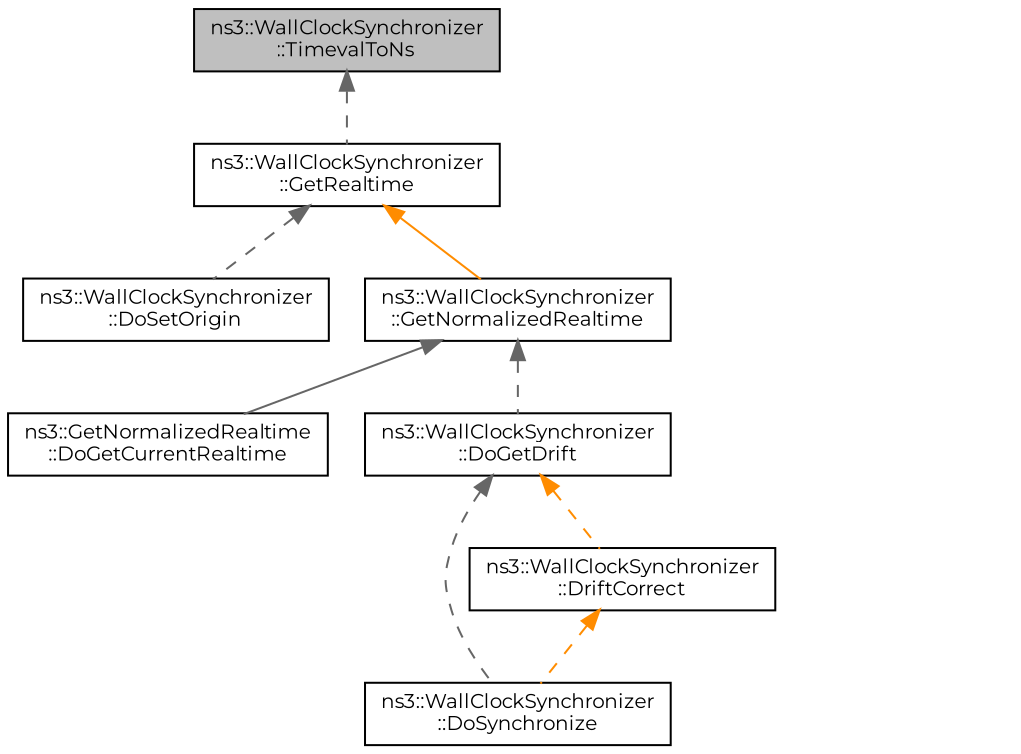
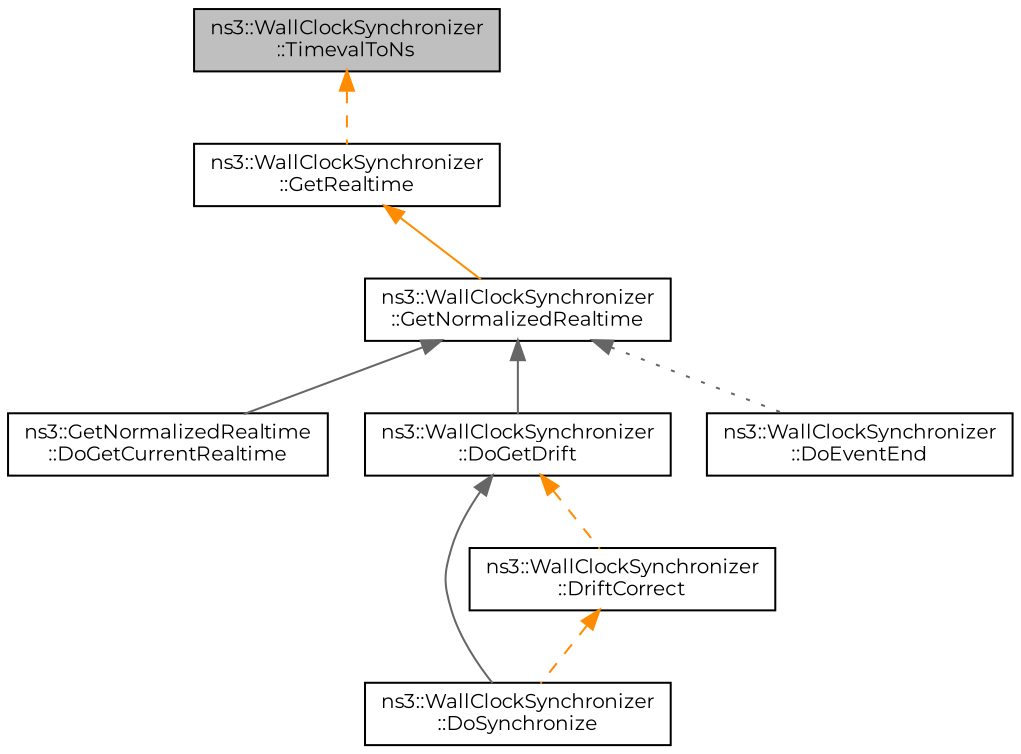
edge "ns3::WallClockSynchronizer ::GetRealtime" -> "ns3::WallClockSynchronizer ::TimevalToNs": color gray40 -> darkorange
node "ns3::WallClockSynchronizer ::DoSetOrigin": removed
edge "ns3::WallClockSynchronizer ::DoGetDrift" -> "ns3::WallClockSynchronizer ::GetNormalizedRealtime": style dashed -> solid
node "ns3::WallClockSynchronizer ::DoEventEnd": added
edge "ns3::WallClockSynchronizer ::DoSynchronize" -> "ns3::WallClockSynchronizer ::DoGetDrift": style dashed -> solid
